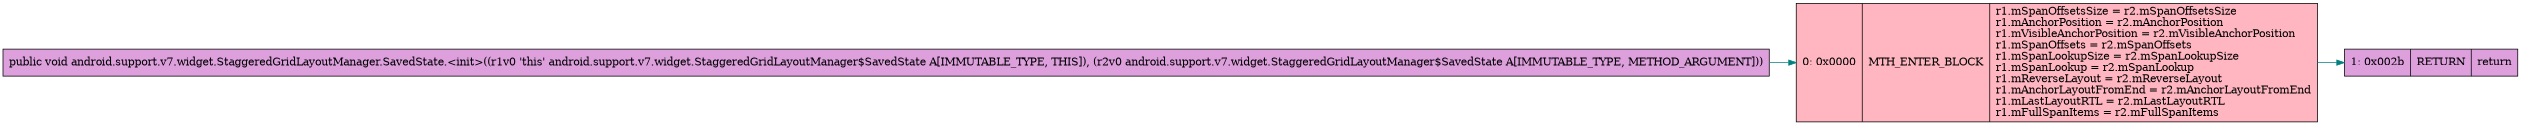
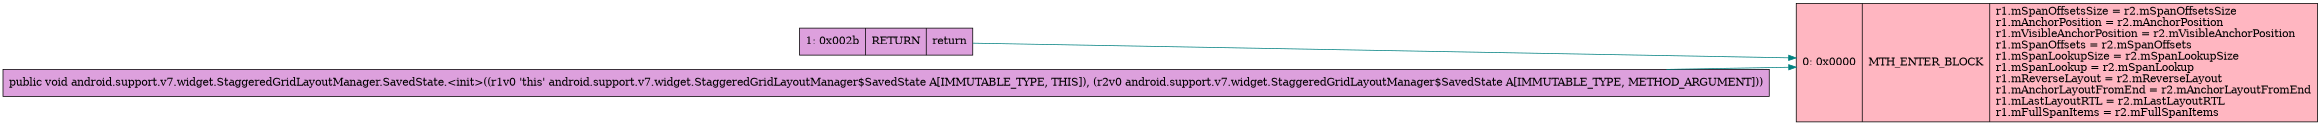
edge "0: 0x0000" -> "1: 0x002b": reversed
